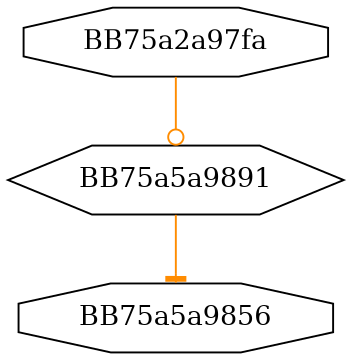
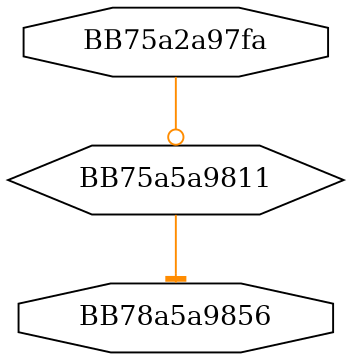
node "BB75a5a9891": label "BB75a5a9891" -> "BB75a5a9811"
node "BB75a5a9856": label "BB75a5a9856" -> "BB78a5a9856"
